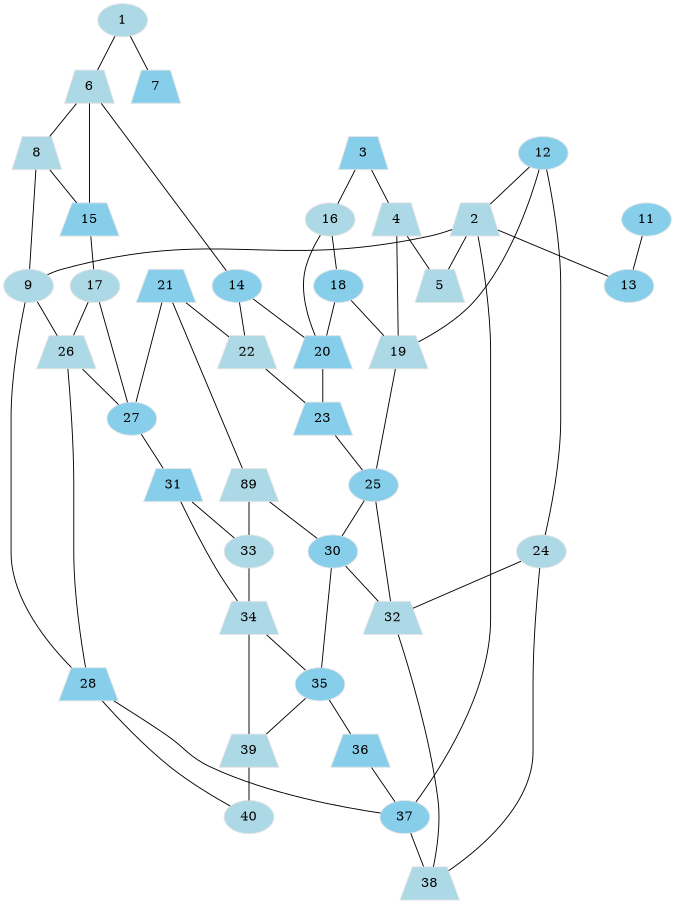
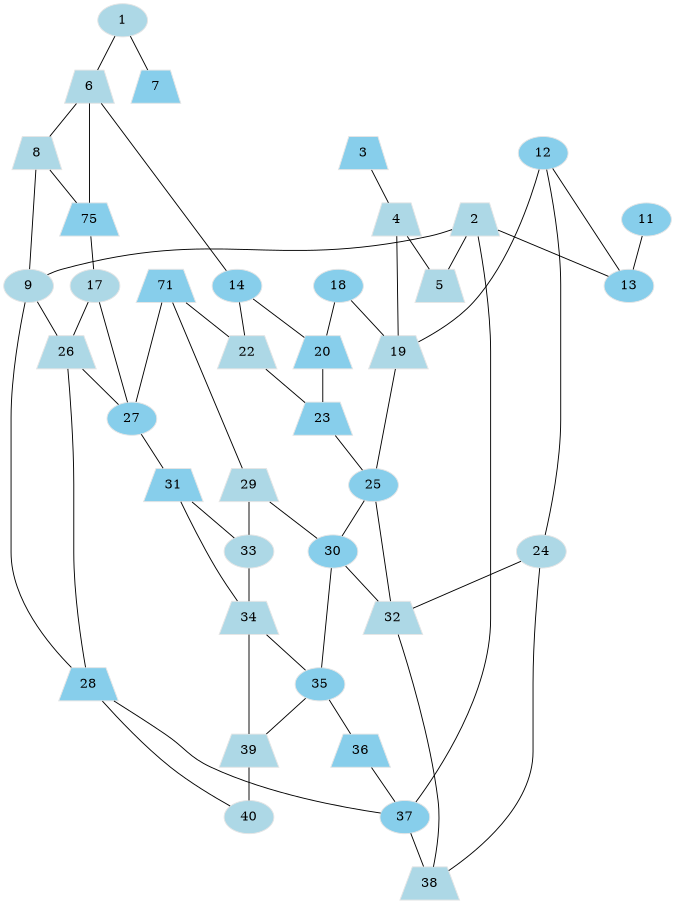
edge "12" -- "2": now "12" -- "13"
node "15": label "15" -> "75"
node "16": removed
node "21": label "21" -> "71"
node "89": label "89" -> "29"
